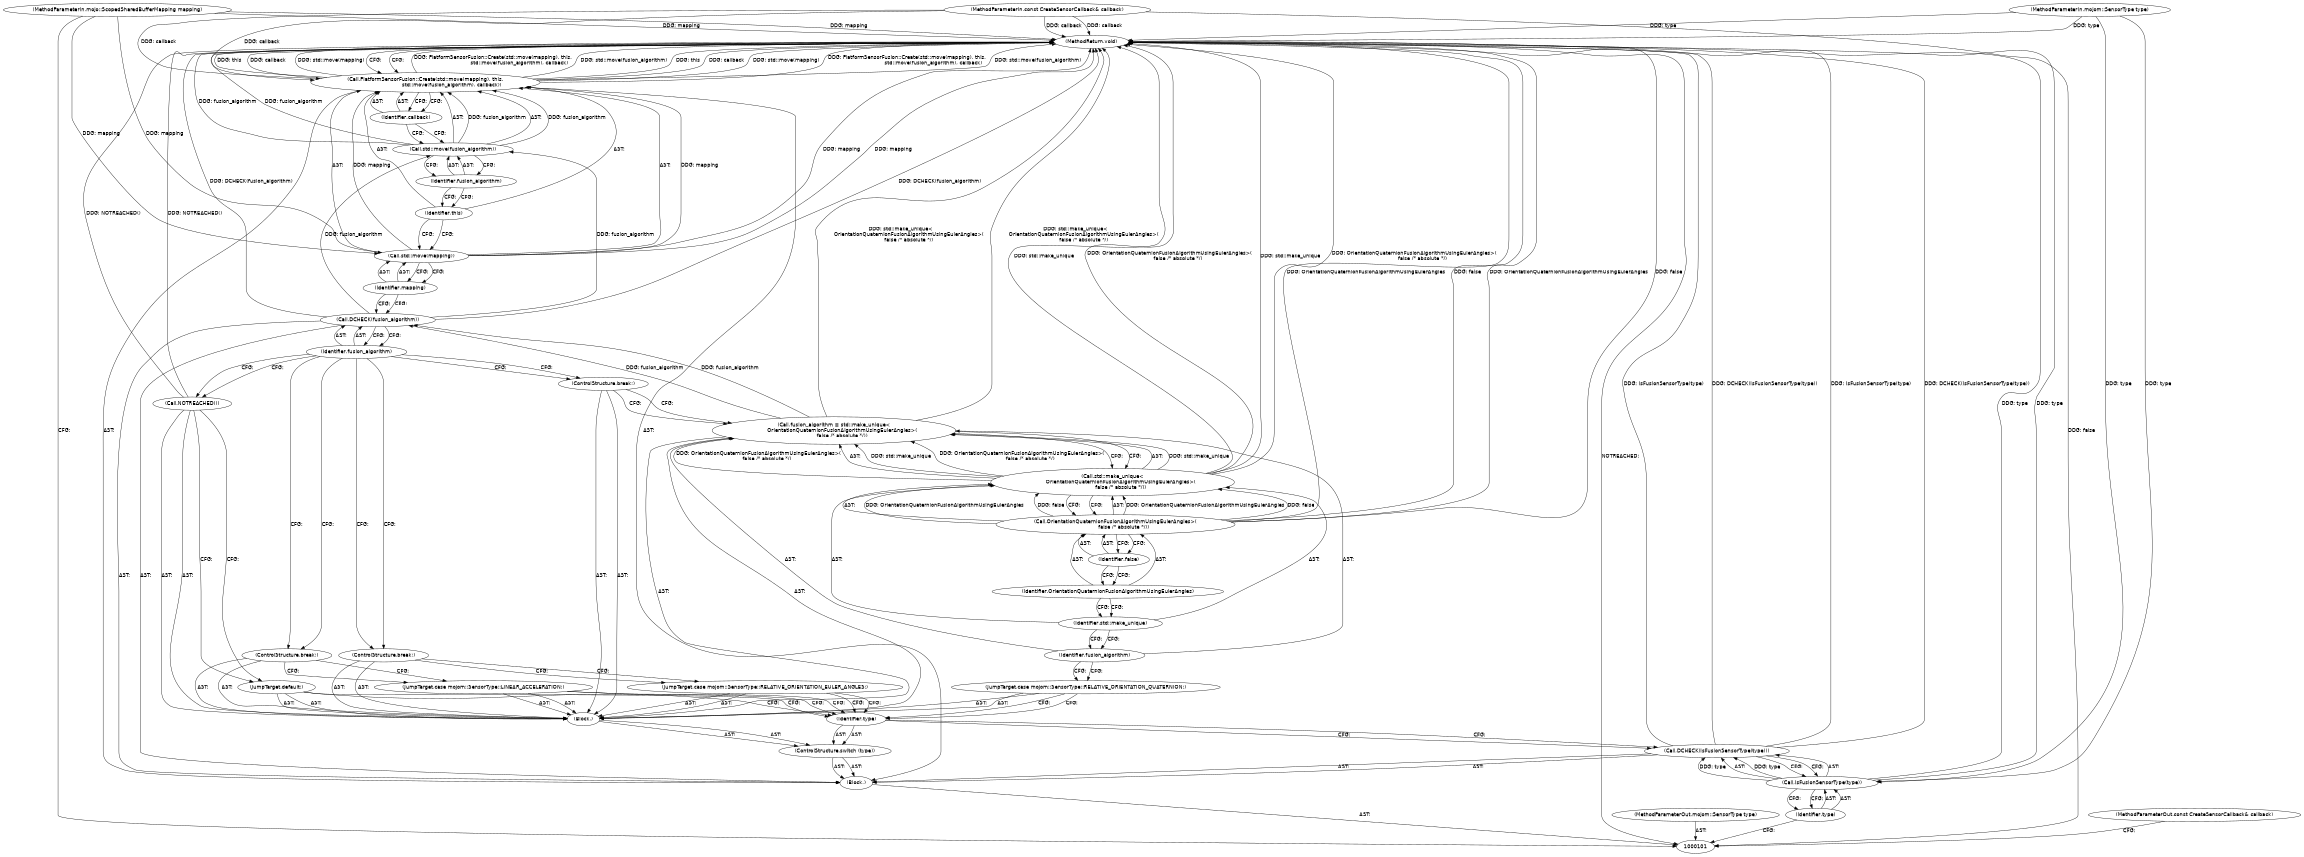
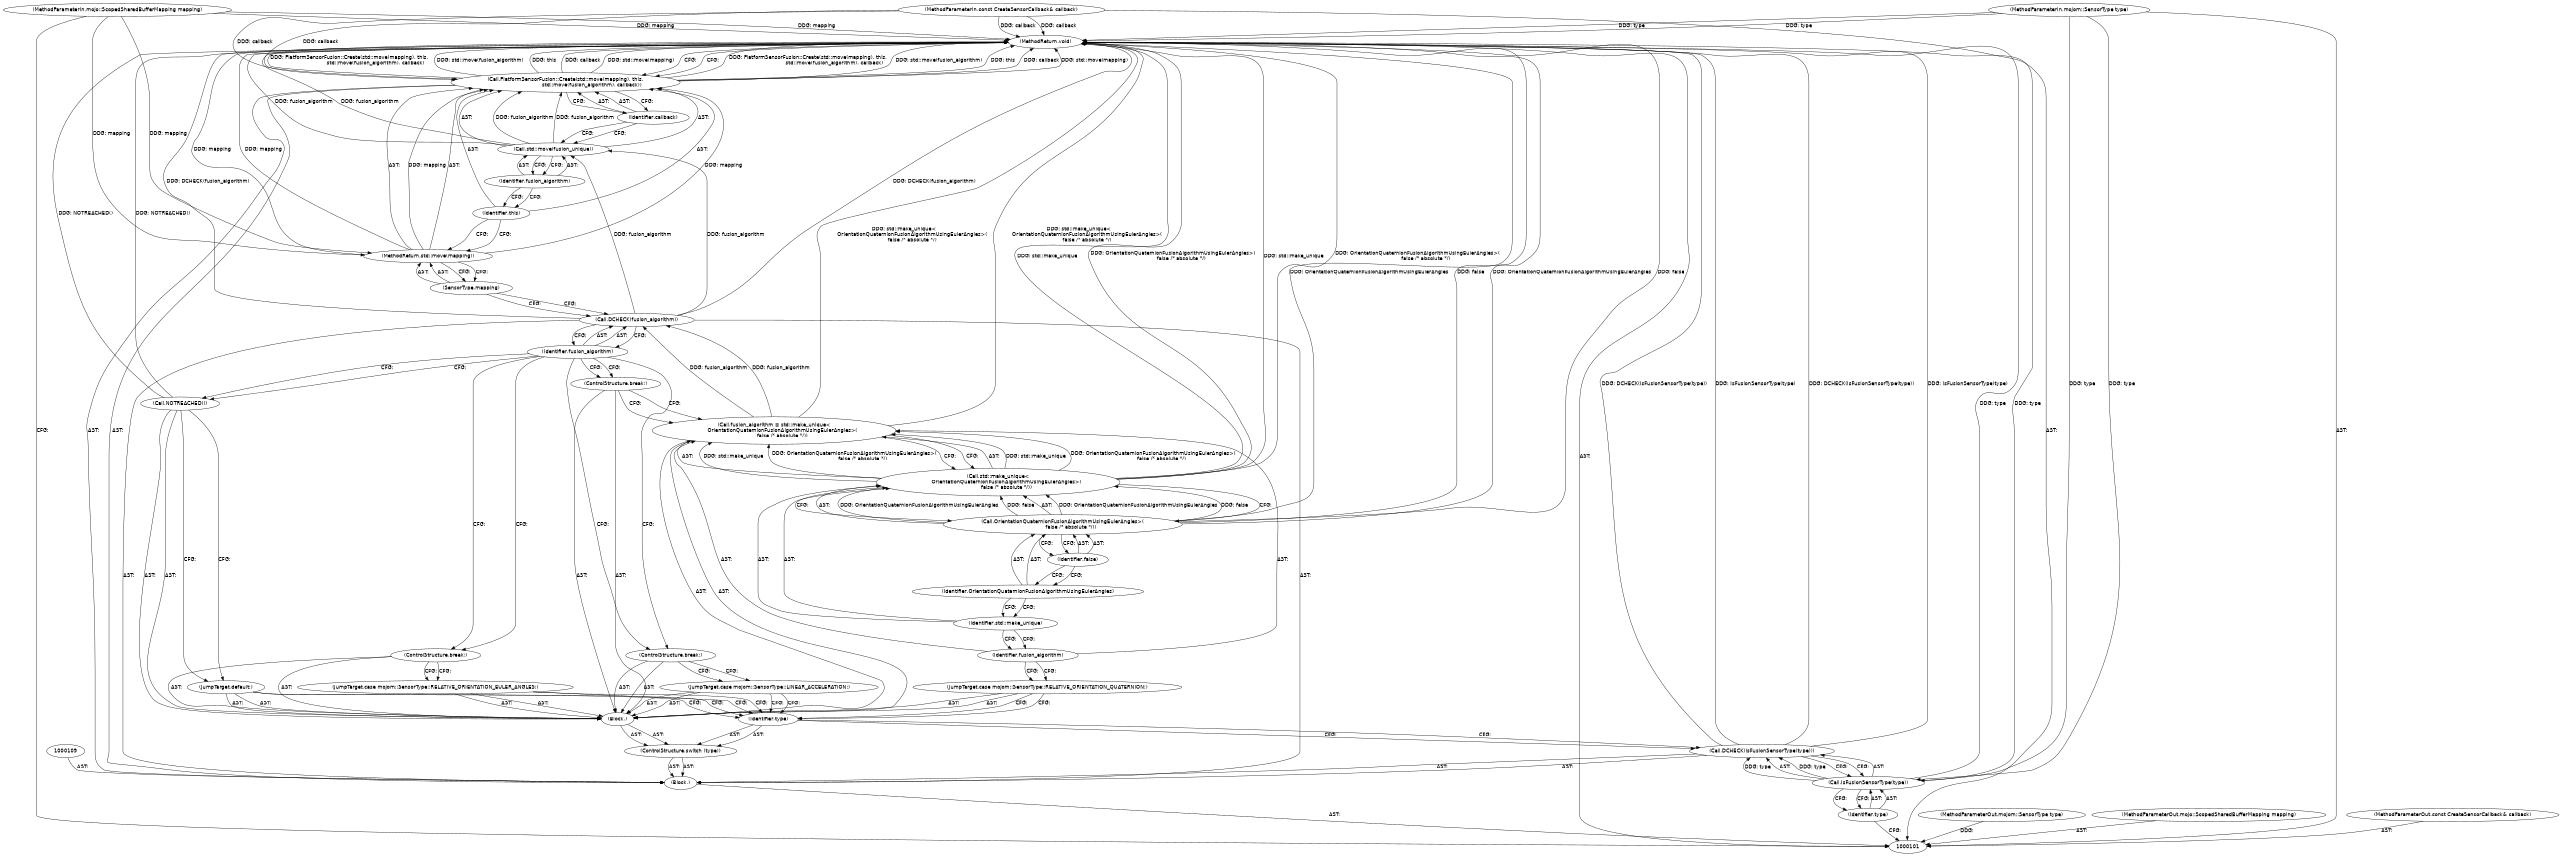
node "(Call,std::move(fusion_algorithm))": label "(Call,std::move(fusion_algorithm))" -> "(Call,std::move(fusion_unique))"
node "(Call,std::move(mapping))": label "(Call,std::move(mapping))" -> "(MethodReturn,std::move(mapping))"
node "(Identifier,mapping)": label "(Identifier,mapping)" -> "(SensorType,mapping)"
edge "(MethodParameterIn,const CreateSensorCallback& callback)" -> "1000101": label "DDG: false" -> "AST: "
edge "(MethodReturn,void)" -> "1000101": label "NOTREACHED: " -> "AST: "
edge "(MethodParameterIn,mojom::SensorType type)" -> "1000101": added, label "AST:"
node "1000109": added
node "(MethodParameterOut,mojo::ScopedSharedBufferMapping mapping)": added
edge "(MethodParameterOut,mojom::SensorType type)" -> "1000101": label "AST: " -> "DDG: "
edge "(MethodParameterOut,const CreateSensorCallback& callback)" -> "1000101": label "CFG: " -> "AST: "
